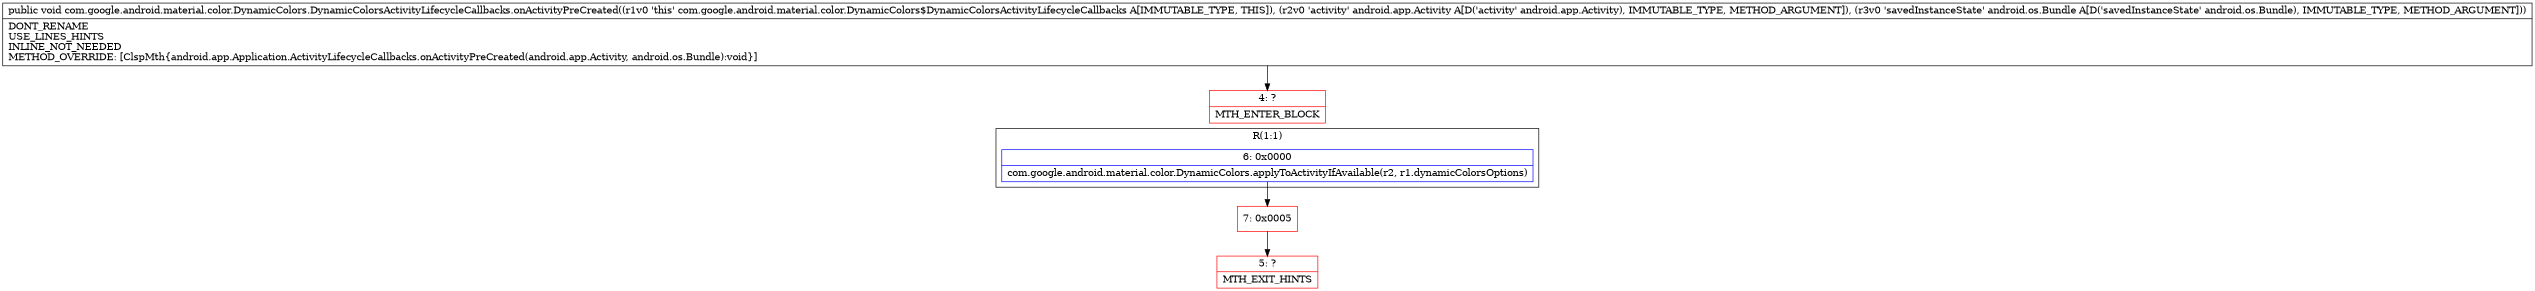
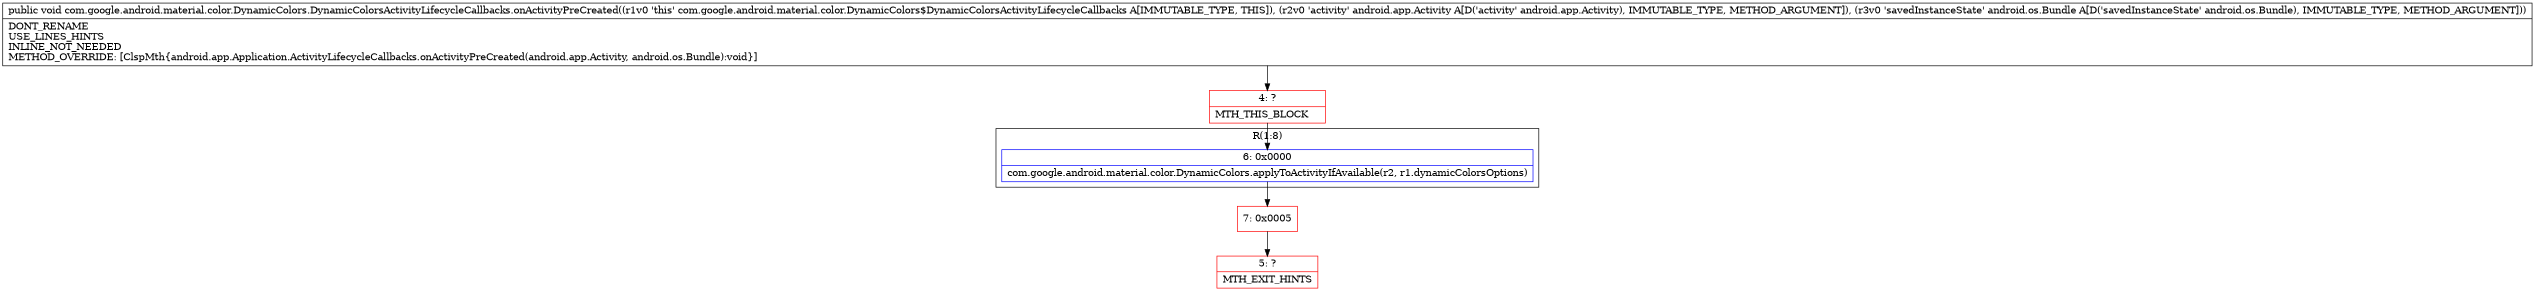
node "4: ?": text "MTH_ENTER_BLOCK" -> "MTH_THIS_BLOCK"
edge "4: ?" -> "6: 0x0000": added
cluster "R(1:1)": label "R(1:1)" -> "R(1:8)"
